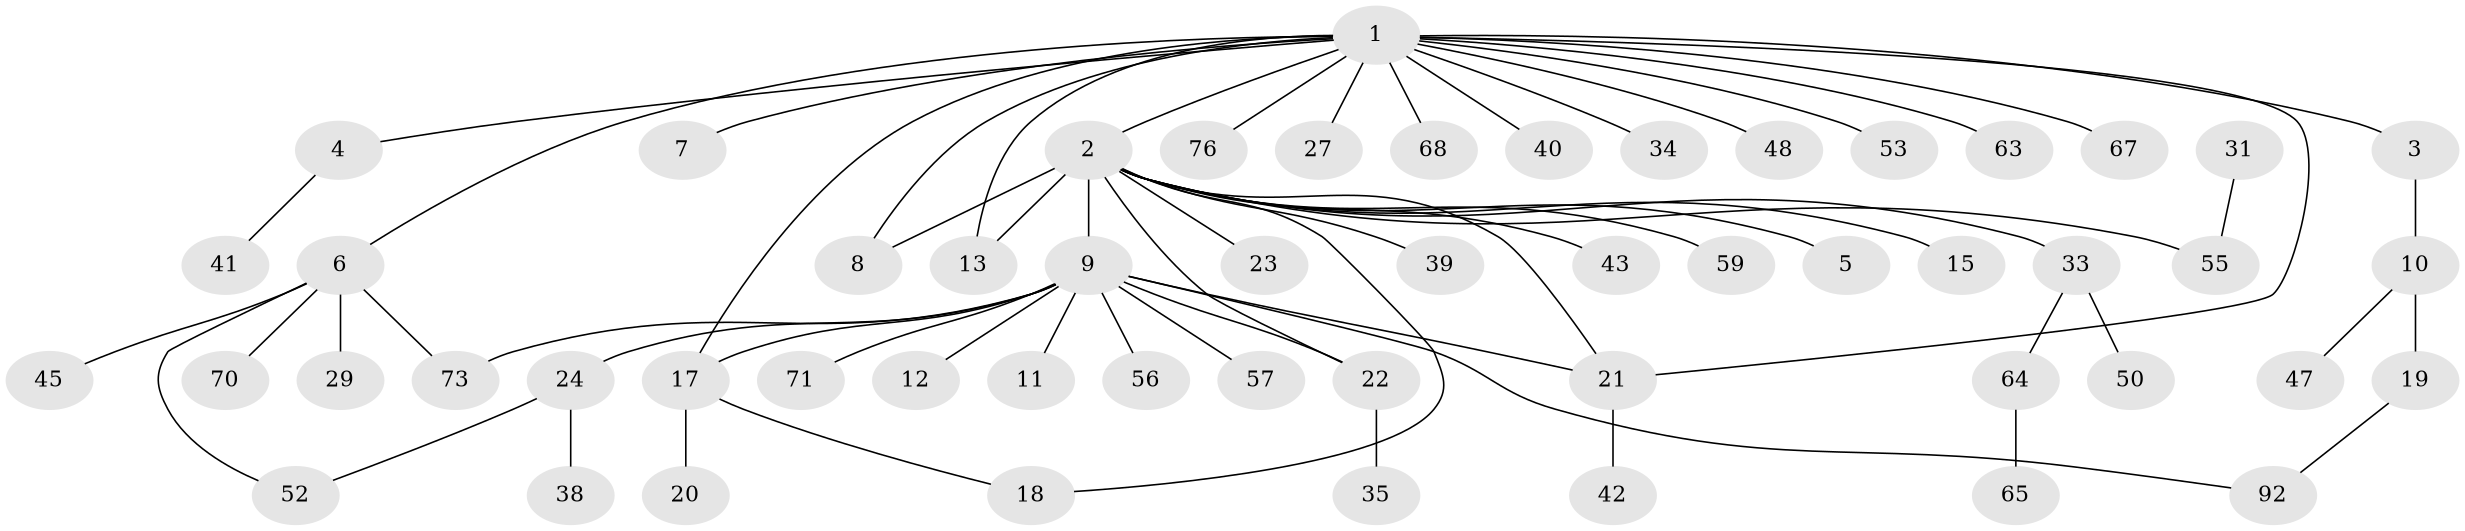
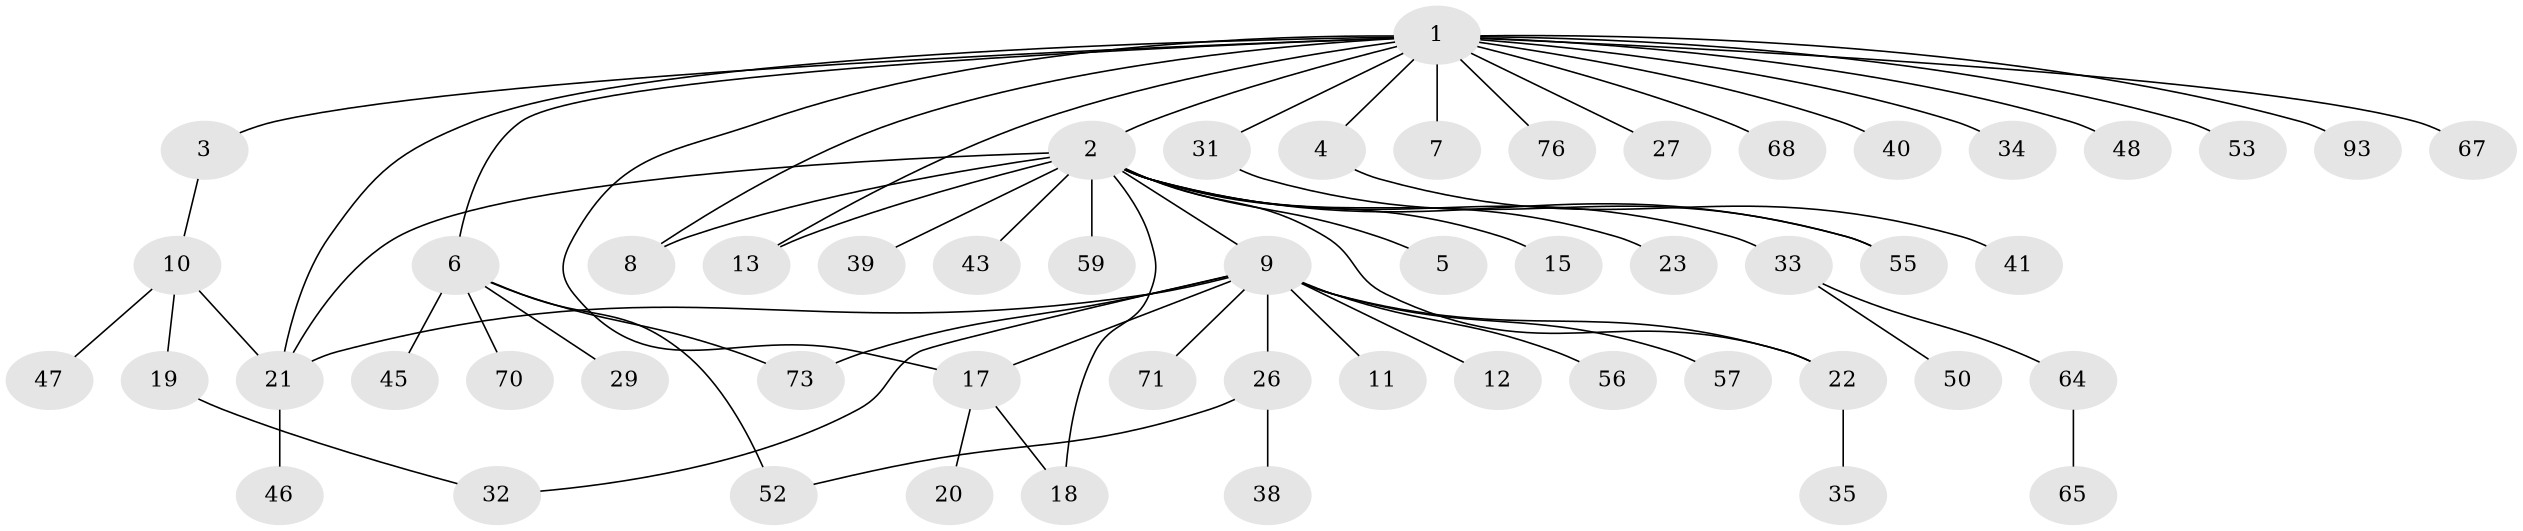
edge "1" -- "31": added
node "63": label "63" -> "93"
edge "10" -- "21": added
node "24": label "24" -> "26"
node "42": label "42" -> "46"
node "92": label "92" -> "32"
